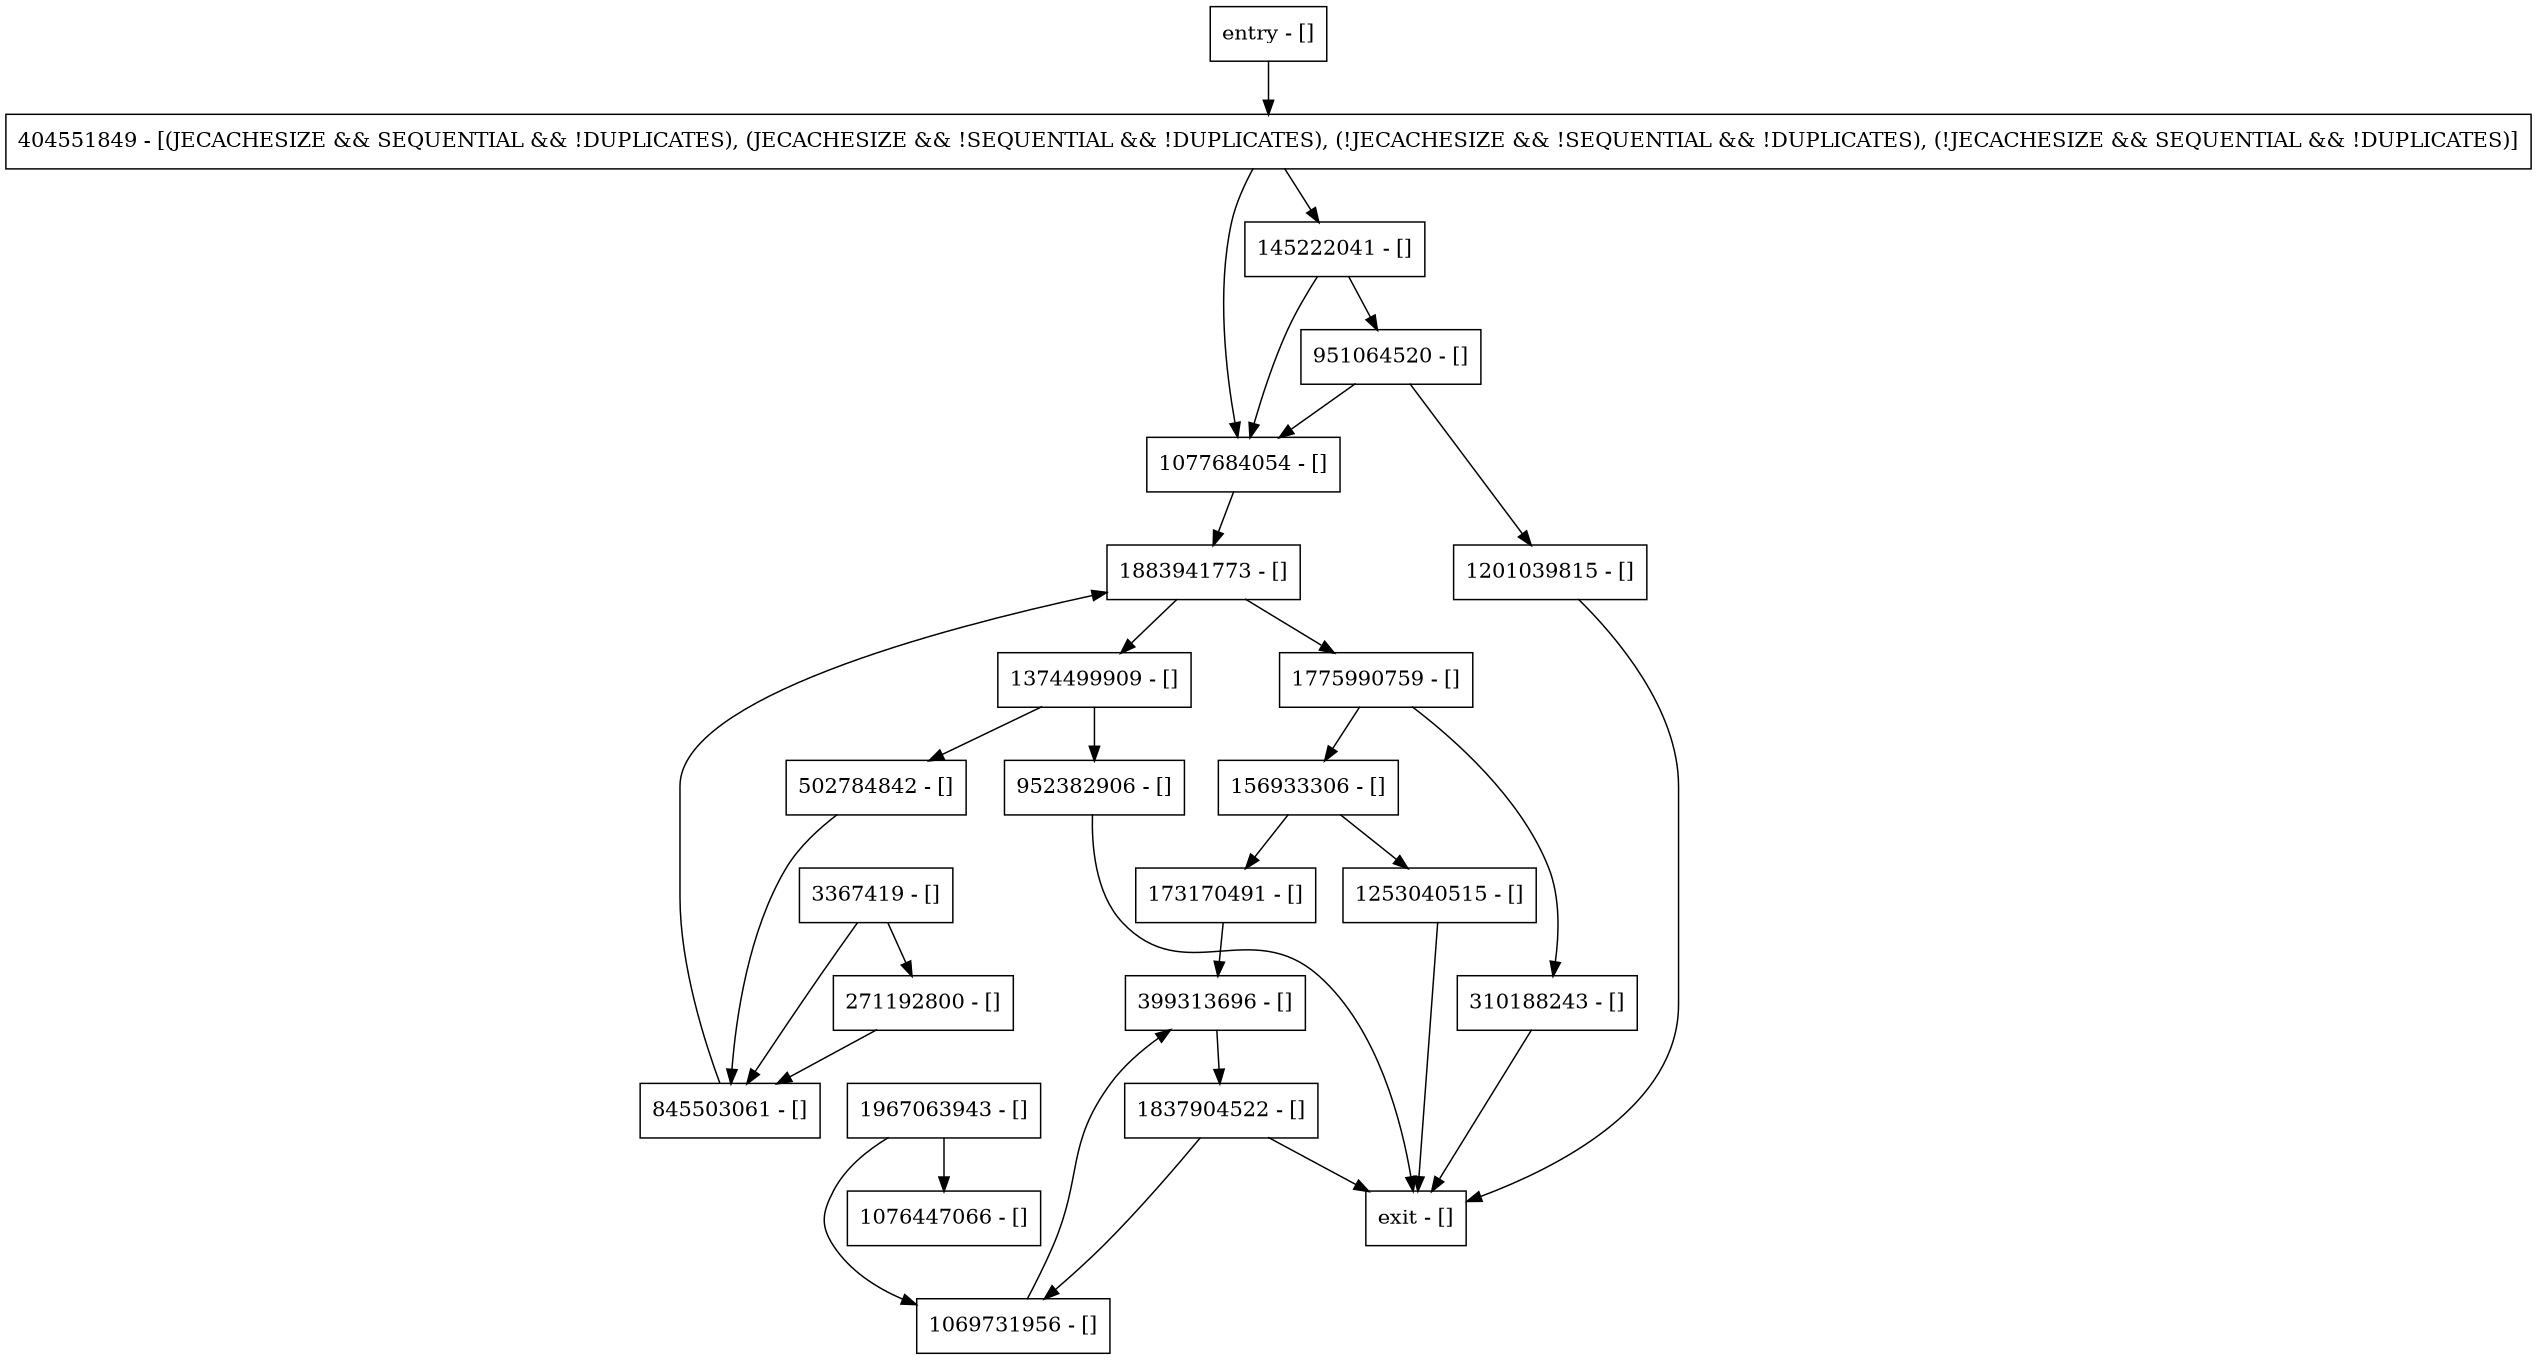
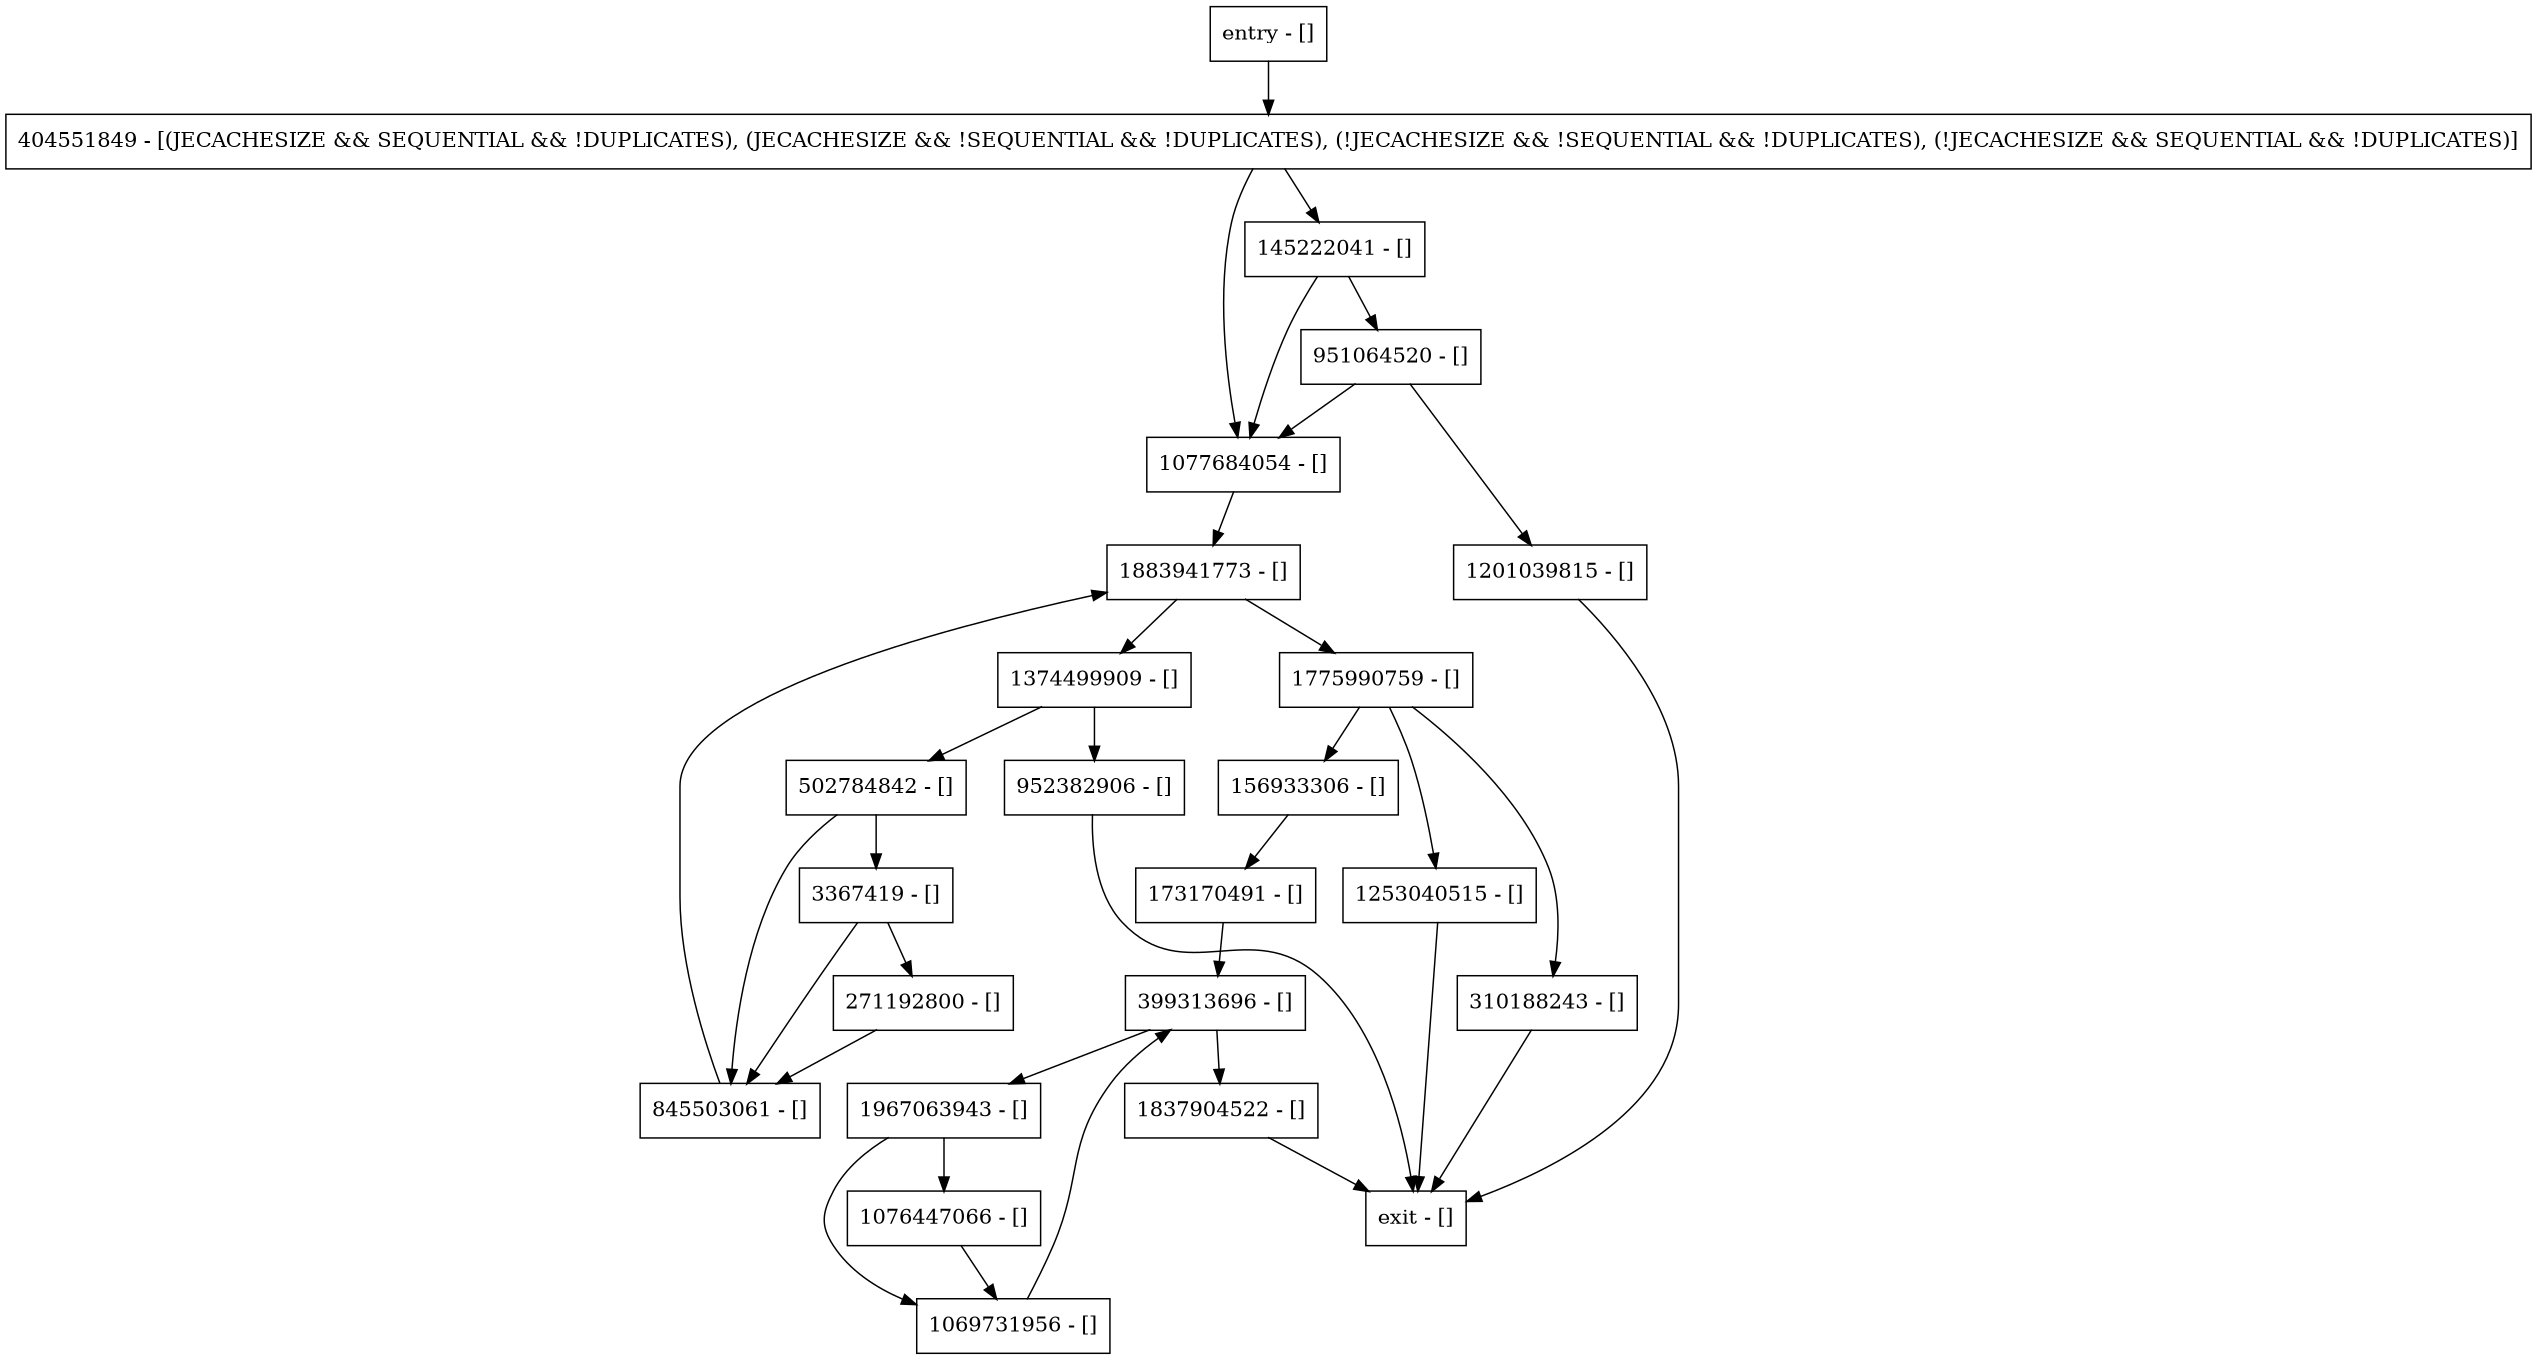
edge "502784842 - []" -> "3367419 - []": added
edge "156933306 - []" -> "1253040515 - []": now "1775990759 - []" -> "1253040515 - []"
edge "399313696 - []" -> "1967063943 - []": added
edge "1837904522 - []" -> "1069731956 - []": now "1076447066 - []" -> "1069731956 - []"
